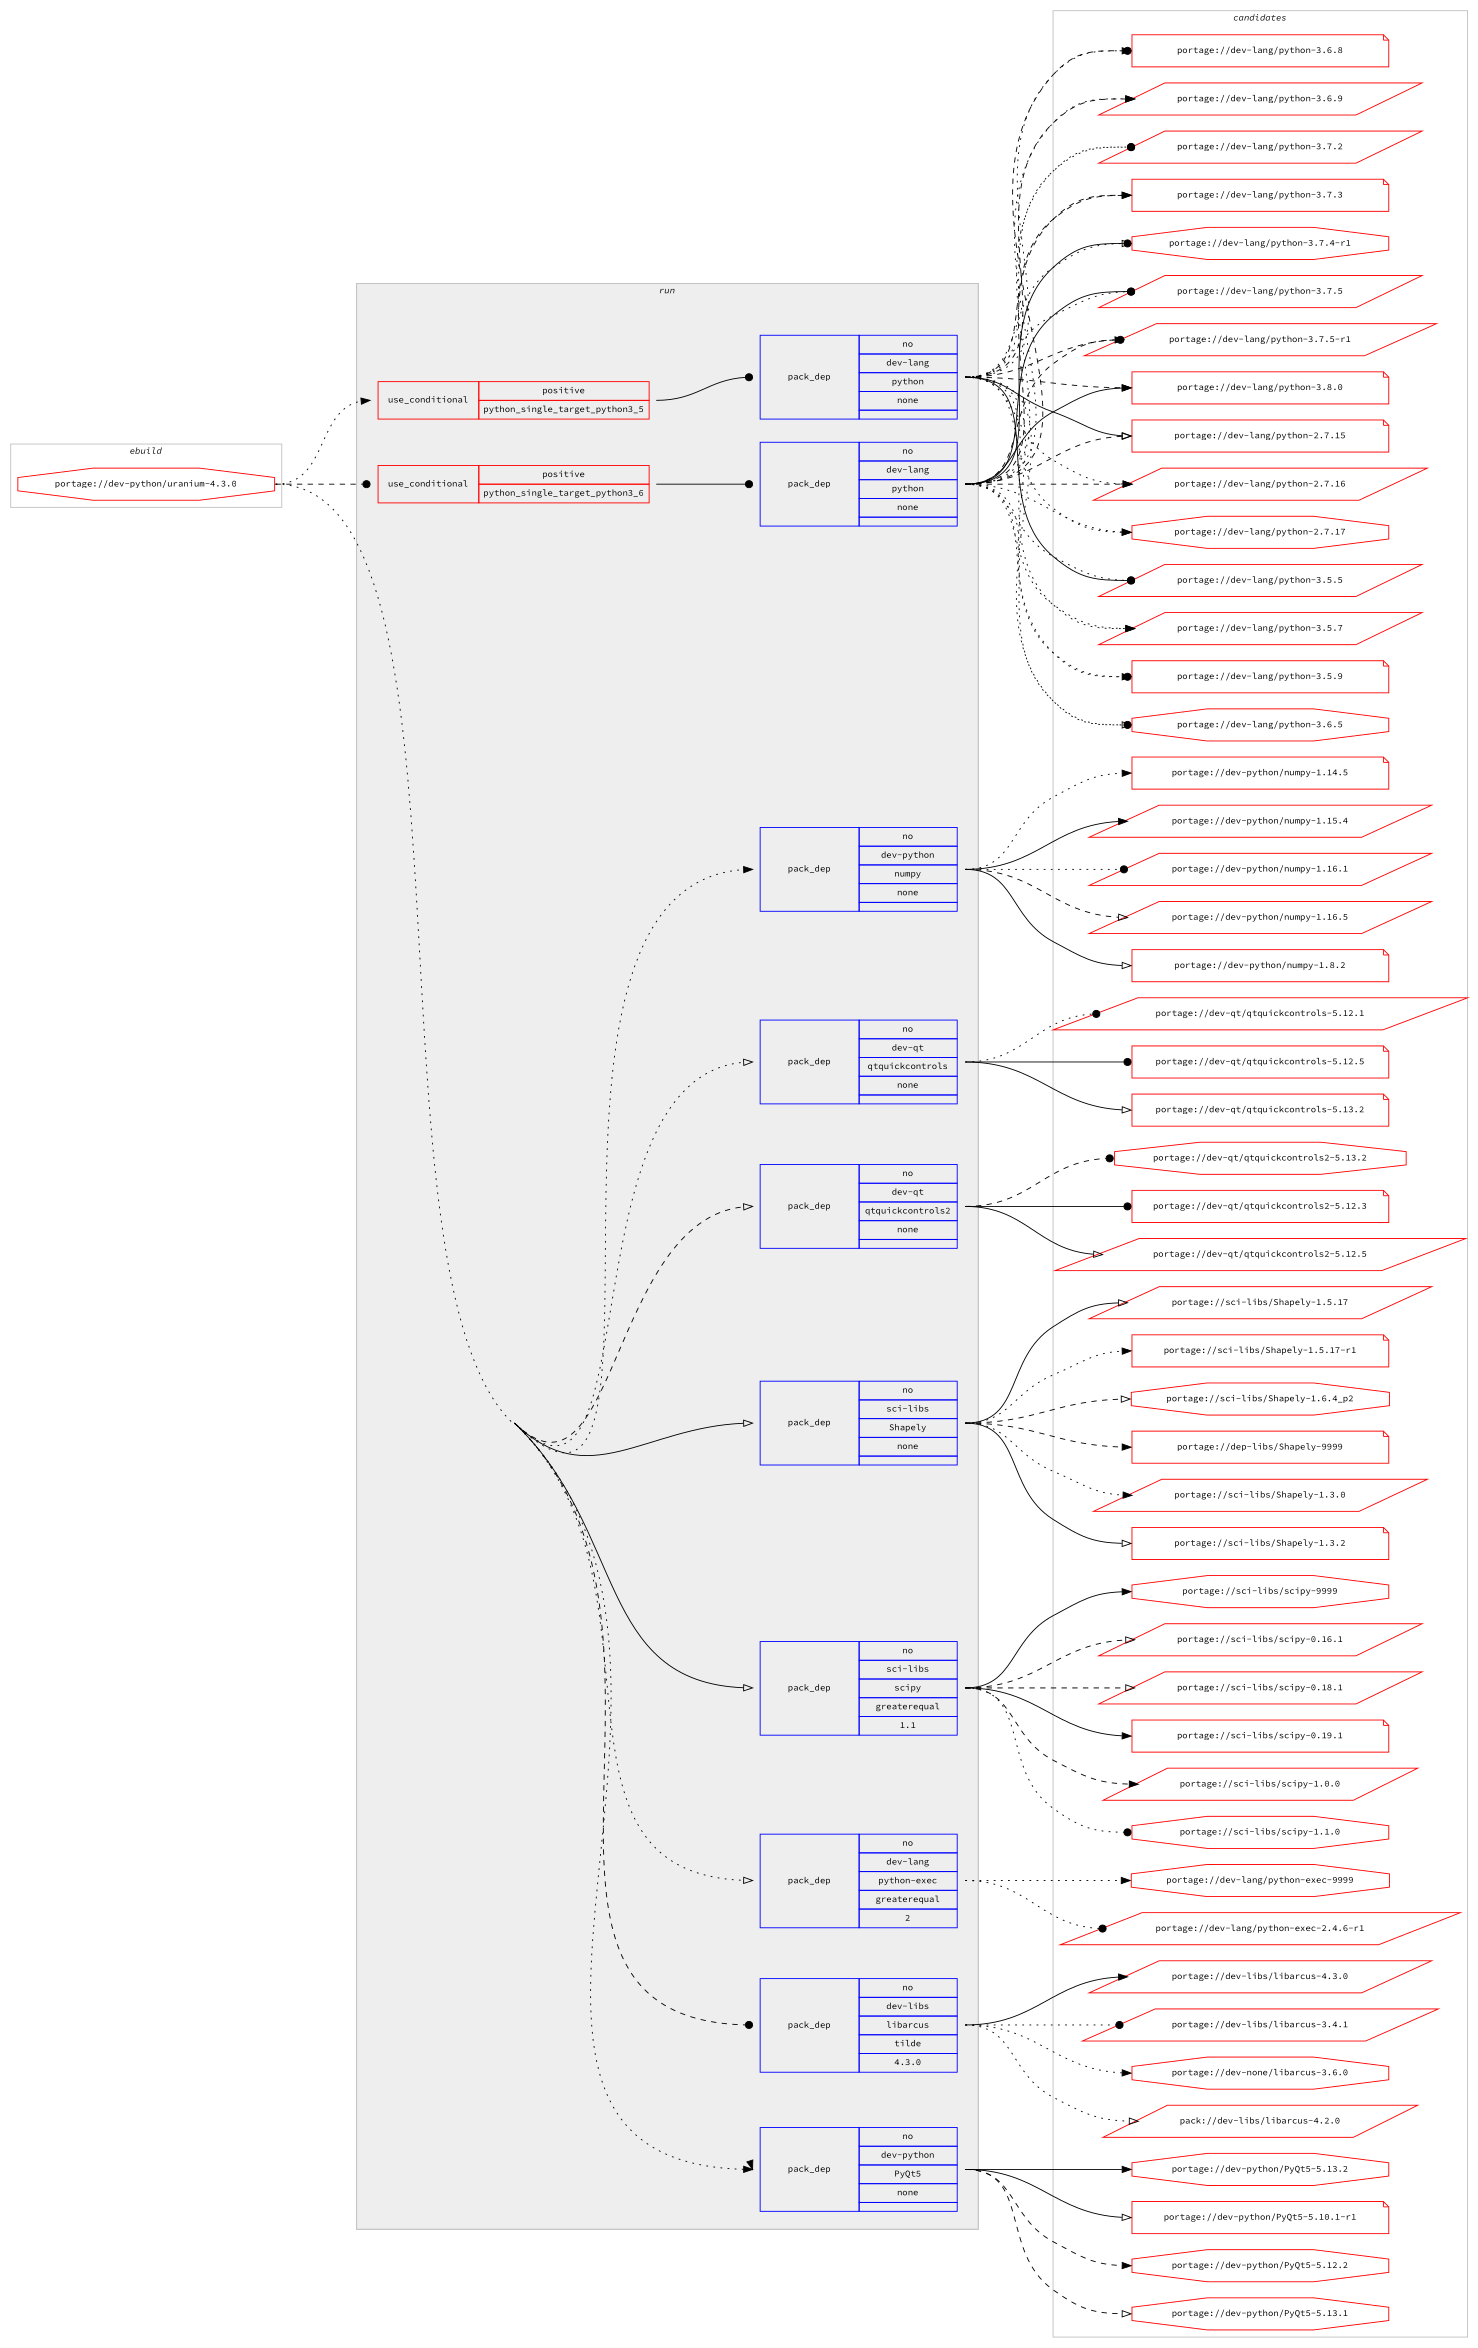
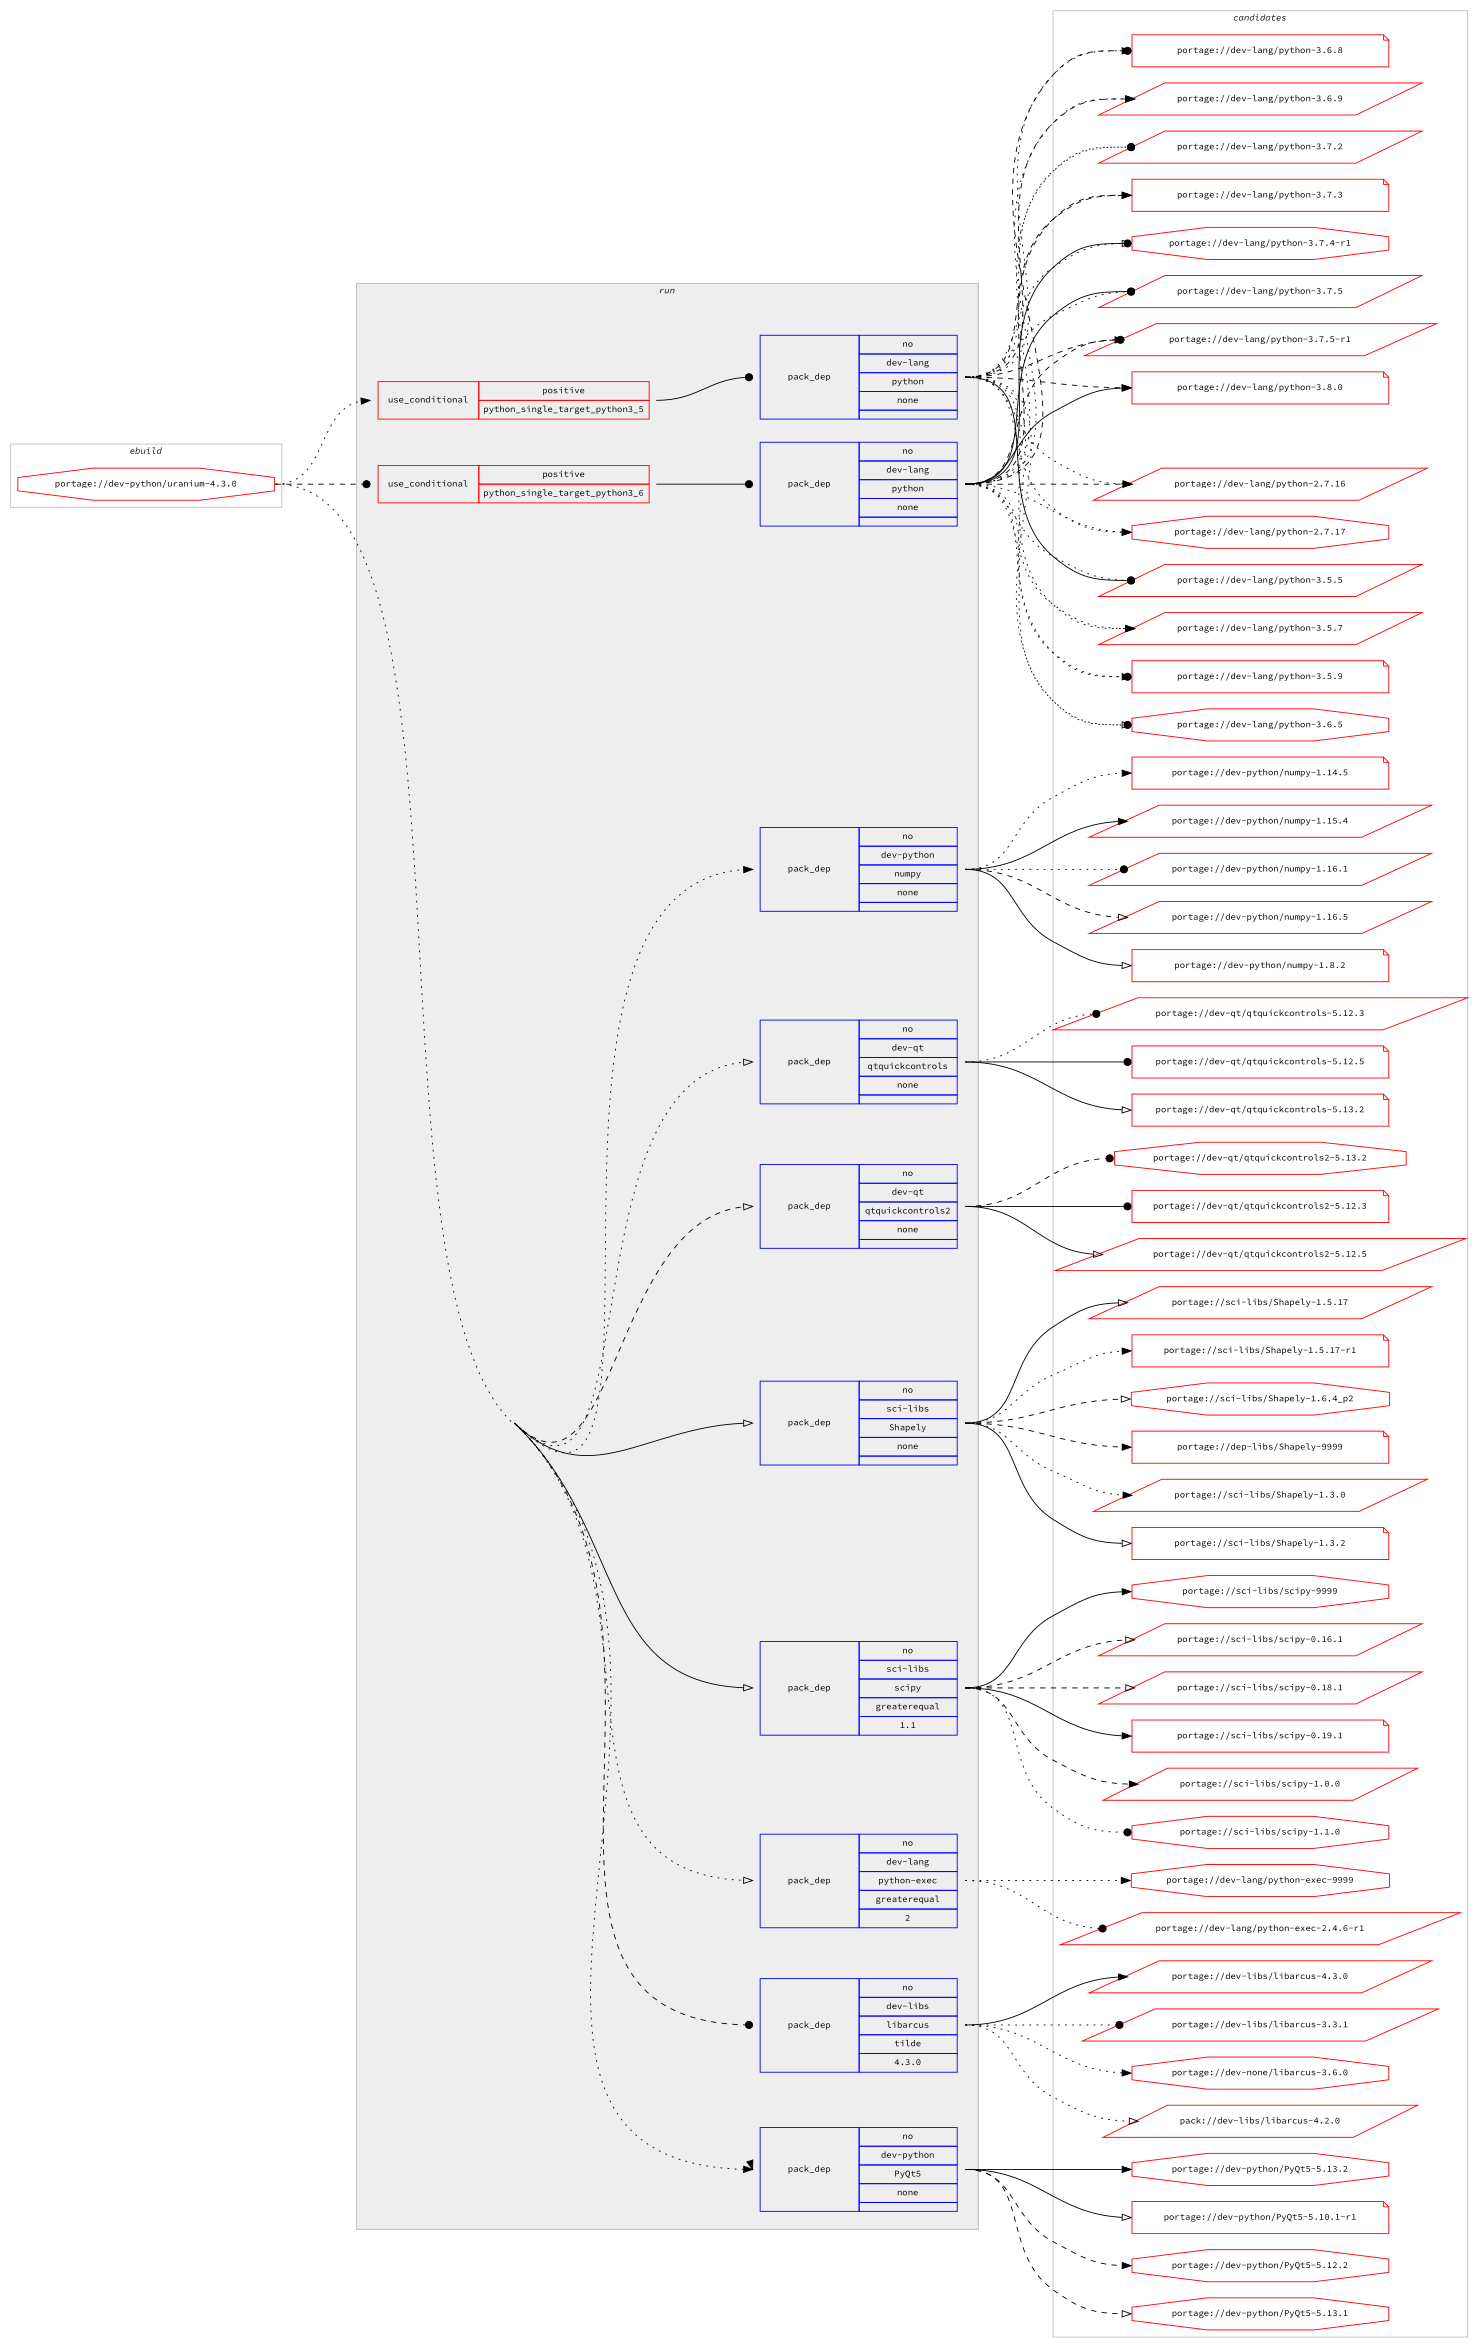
node "portage://dev-lang/python-2.7.15": removed
node "portage://dev-qt/qtquickcontrols-5.12.1": label "portage://dev-qt/qtquickcontrols-5.12.1" -> "portage://dev-qt/qtquickcontrols-5.12.3"
node "portage://dev-libs/libarcus-3.4.1": label "portage://dev-libs/libarcus-3.4.1" -> "portage://dev-libs/libarcus-3.3.1"
